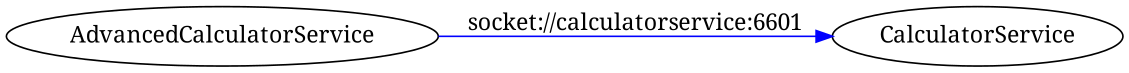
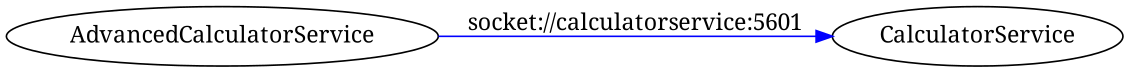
edge "AdvancedCalculatorService" -> "CalculatorService": label "socket://calculatorservice:6601" -> "socket://calculatorservice:5601"
